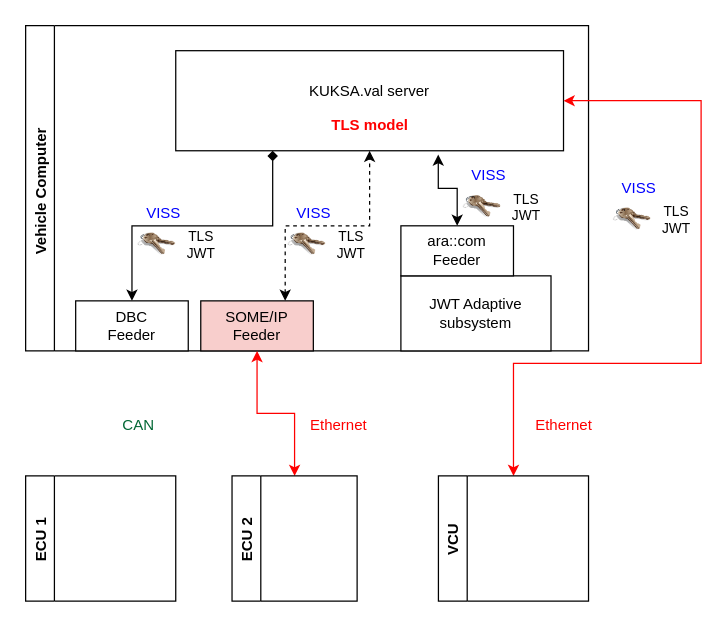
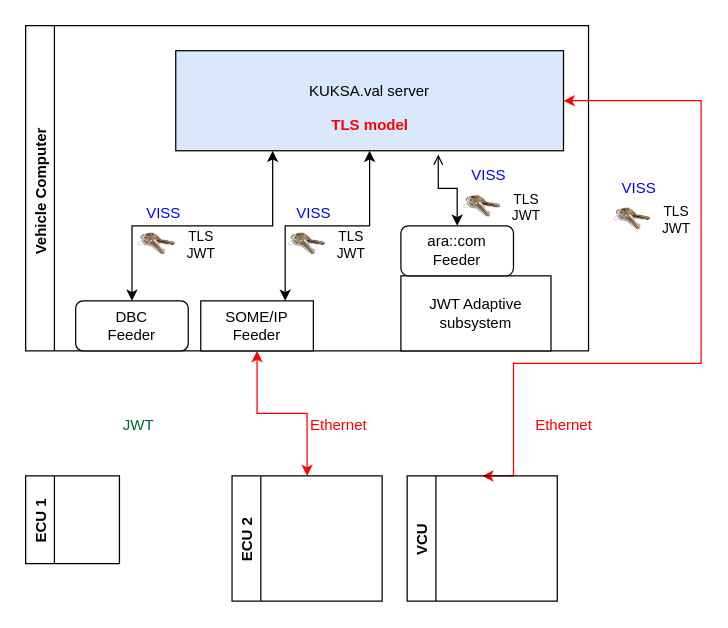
node "KUKSA.val server": fillcolor #ffffff -> #dae8fc
edge "KUKSA.val server" -- "DBC Feeder": arrowhead diamond -> classic
edge "KUKSA.val server" -- "ara::com Feeder": arrowhead classic -> open
edge "KUKSA.val server" -- "SOME/IP Feeder": style dashed -> solid
node "ara::com Feeder": shape rectangle -> rounded rectangle
node "DBC Feeder": shape rectangle -> rounded rectangle
node "SOME/IP Feeder": fillcolor #f8cecc -> #ffffff
node "CAN": label "CAN" -> "JWT"
node "ECU 1": size 150x125 -> 94x88
node "ECU 2": size 125x125 -> 150x125
node "VCU": moved (513, 538) -> (482, 538)
